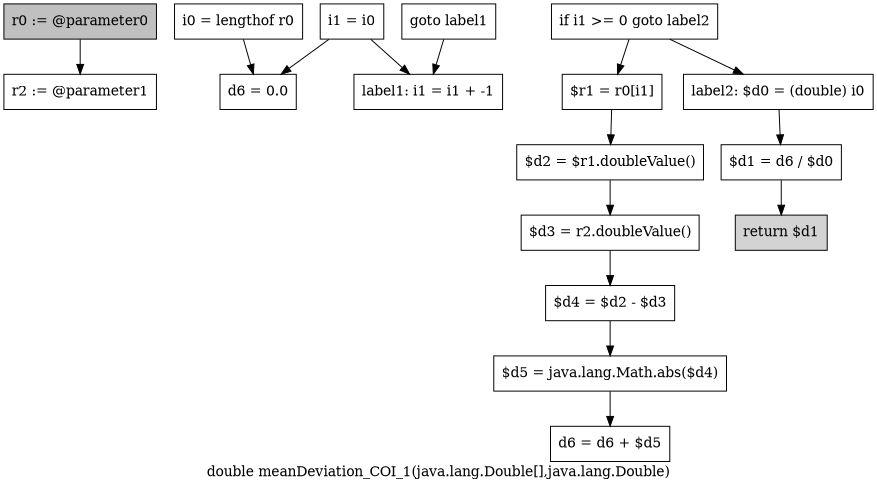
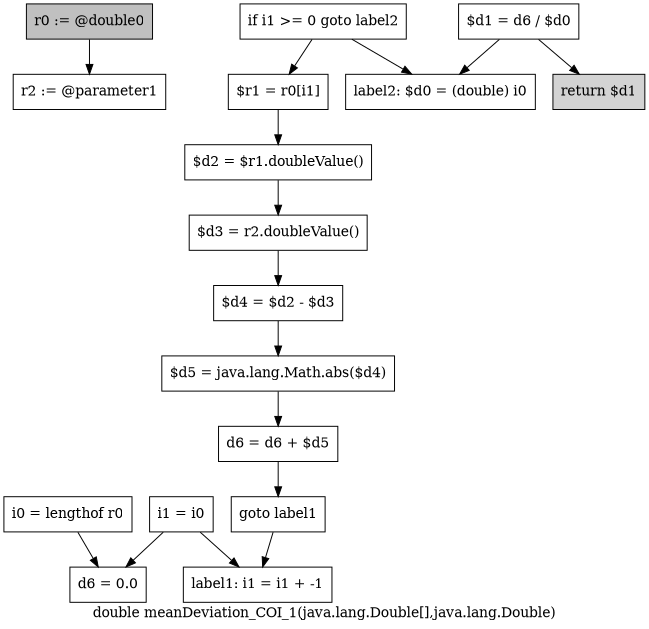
node "r0 := @parameter0": label "r0 := @parameter0" -> "r0 := @double0"
edge "label2: $d0 = (double) i0" -> "$d1 = d6 / $d0": reversed
edge "d6 = d6 + $d5" -> "goto label1": added
